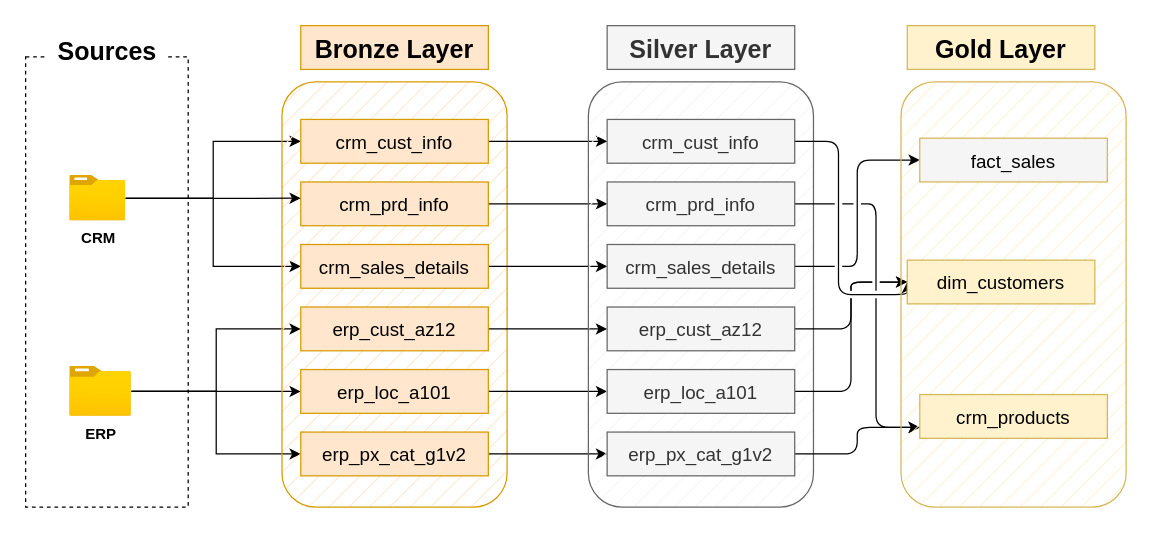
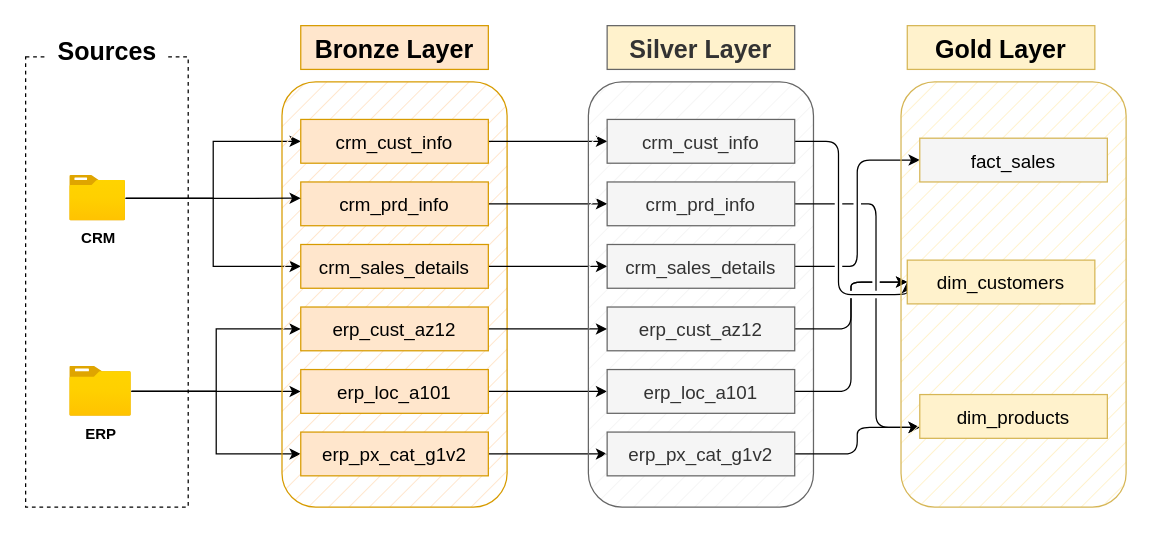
node "Silver Layer": fillcolor #f5f5f5 -> #fff2cc
node "crm_products": label "crm_products" -> "dim_products"
